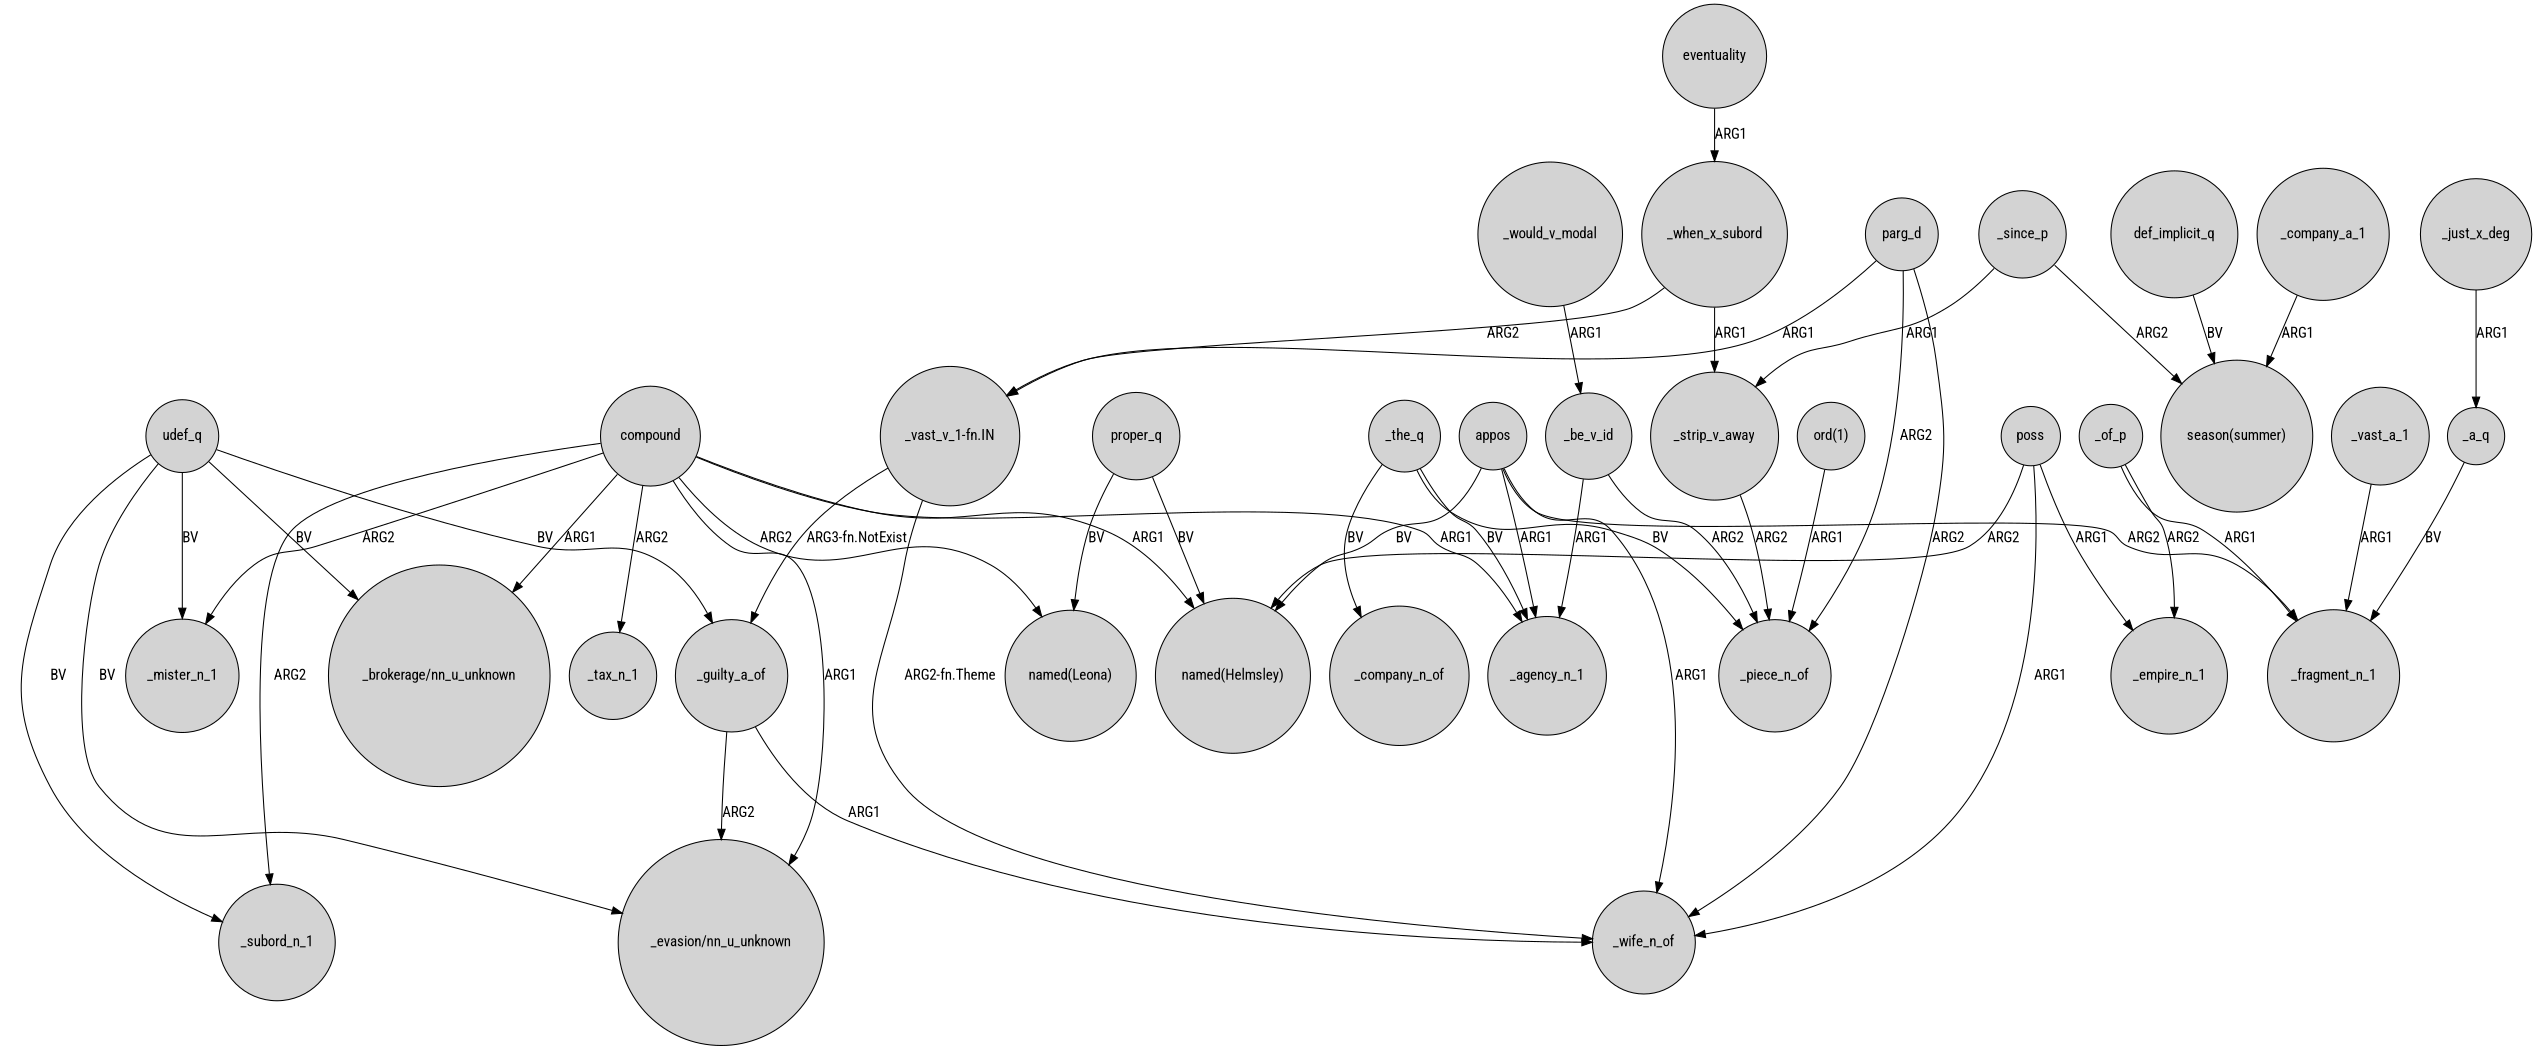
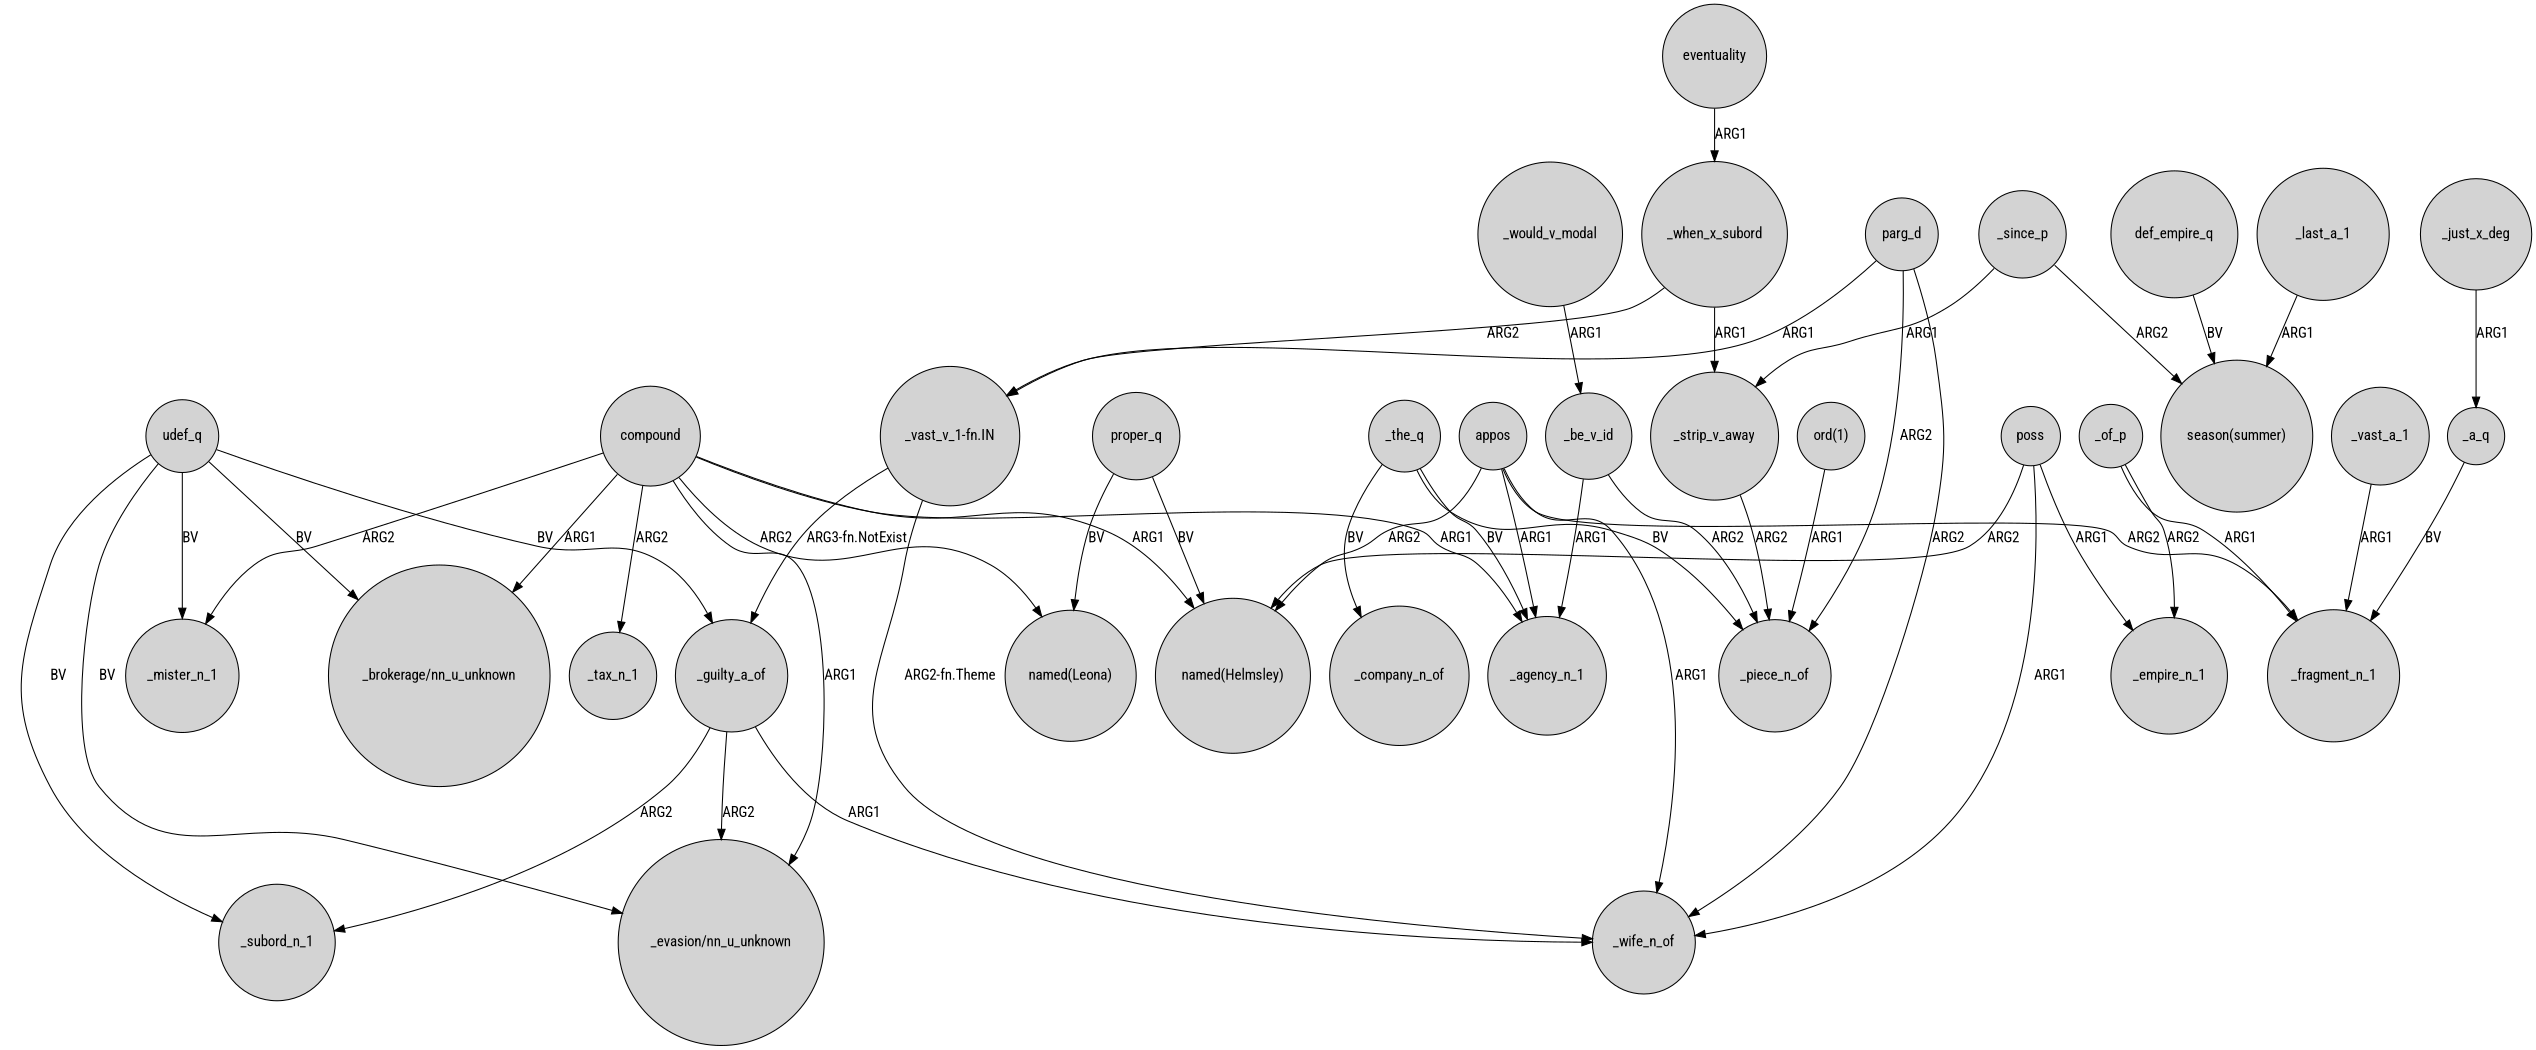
node "def_implicit_q": label "def_implicit_q" -> "def_empire_q"
node "_company_a_1": label "_company_a_1" -> "_last_a_1"
edge "appos" -> "named(Helmsley)": label "BV" -> "ARG2"
edge "compound" -> "_subord_n_1": now "_guilty_a_of" -> "_subord_n_1"
